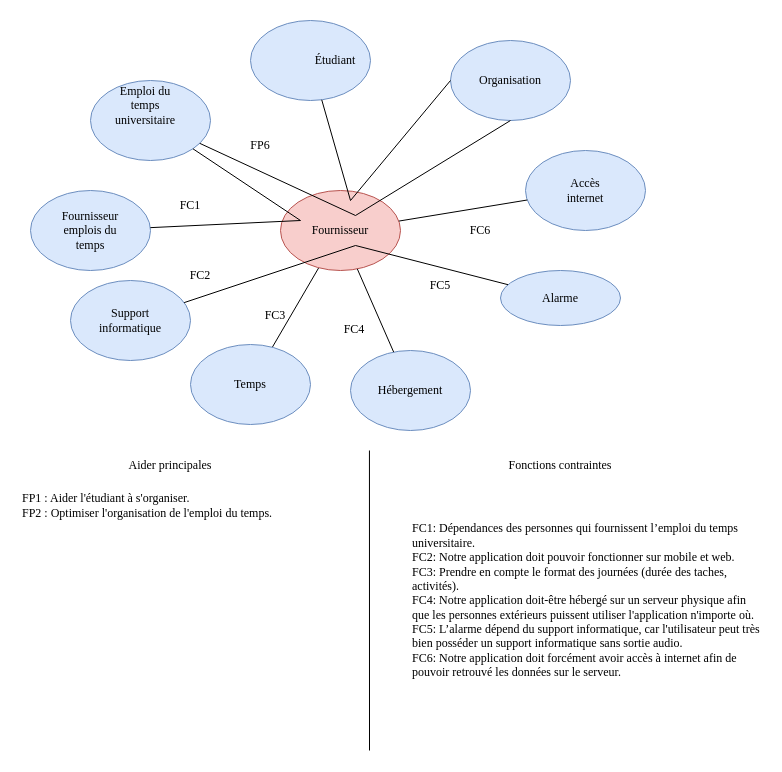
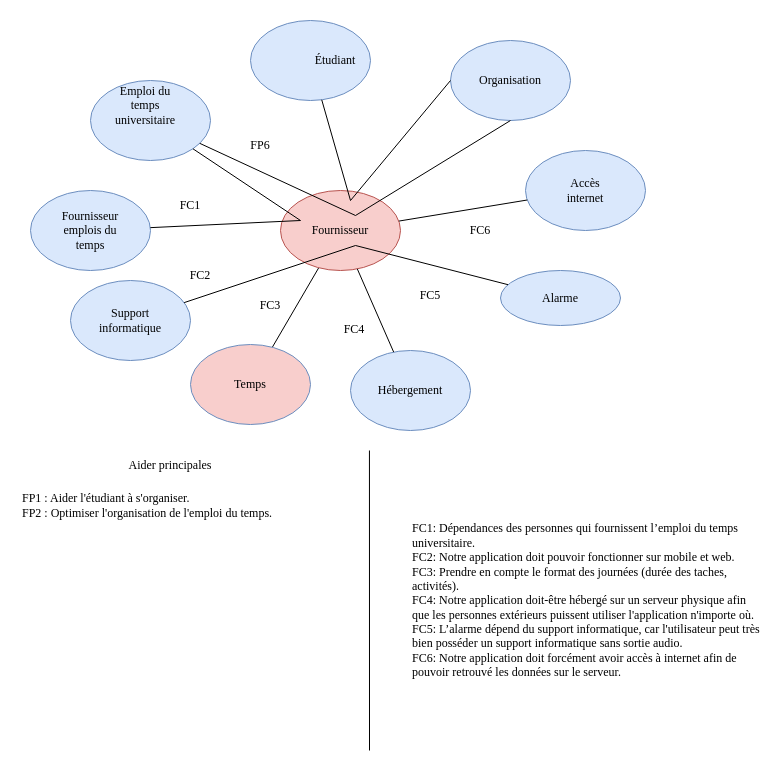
node "FC5": moved (441, 286) -> (431, 296)
node "FC3": moved (276, 316) -> (271, 306)
node "Temps": fillcolor #dae8fc -> #f8cecc
node "Fonctions contraintes": removed
